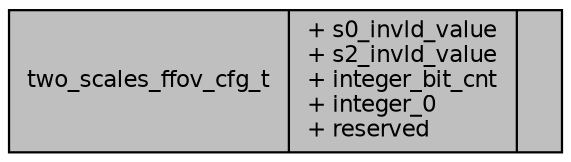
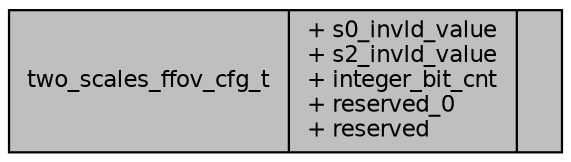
node "two_scales_ffov_cfg_t": text "+ integer_0" -> "+ reserved_0"
